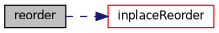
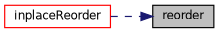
edge "reorder" -> "inplaceReorder": reversed
